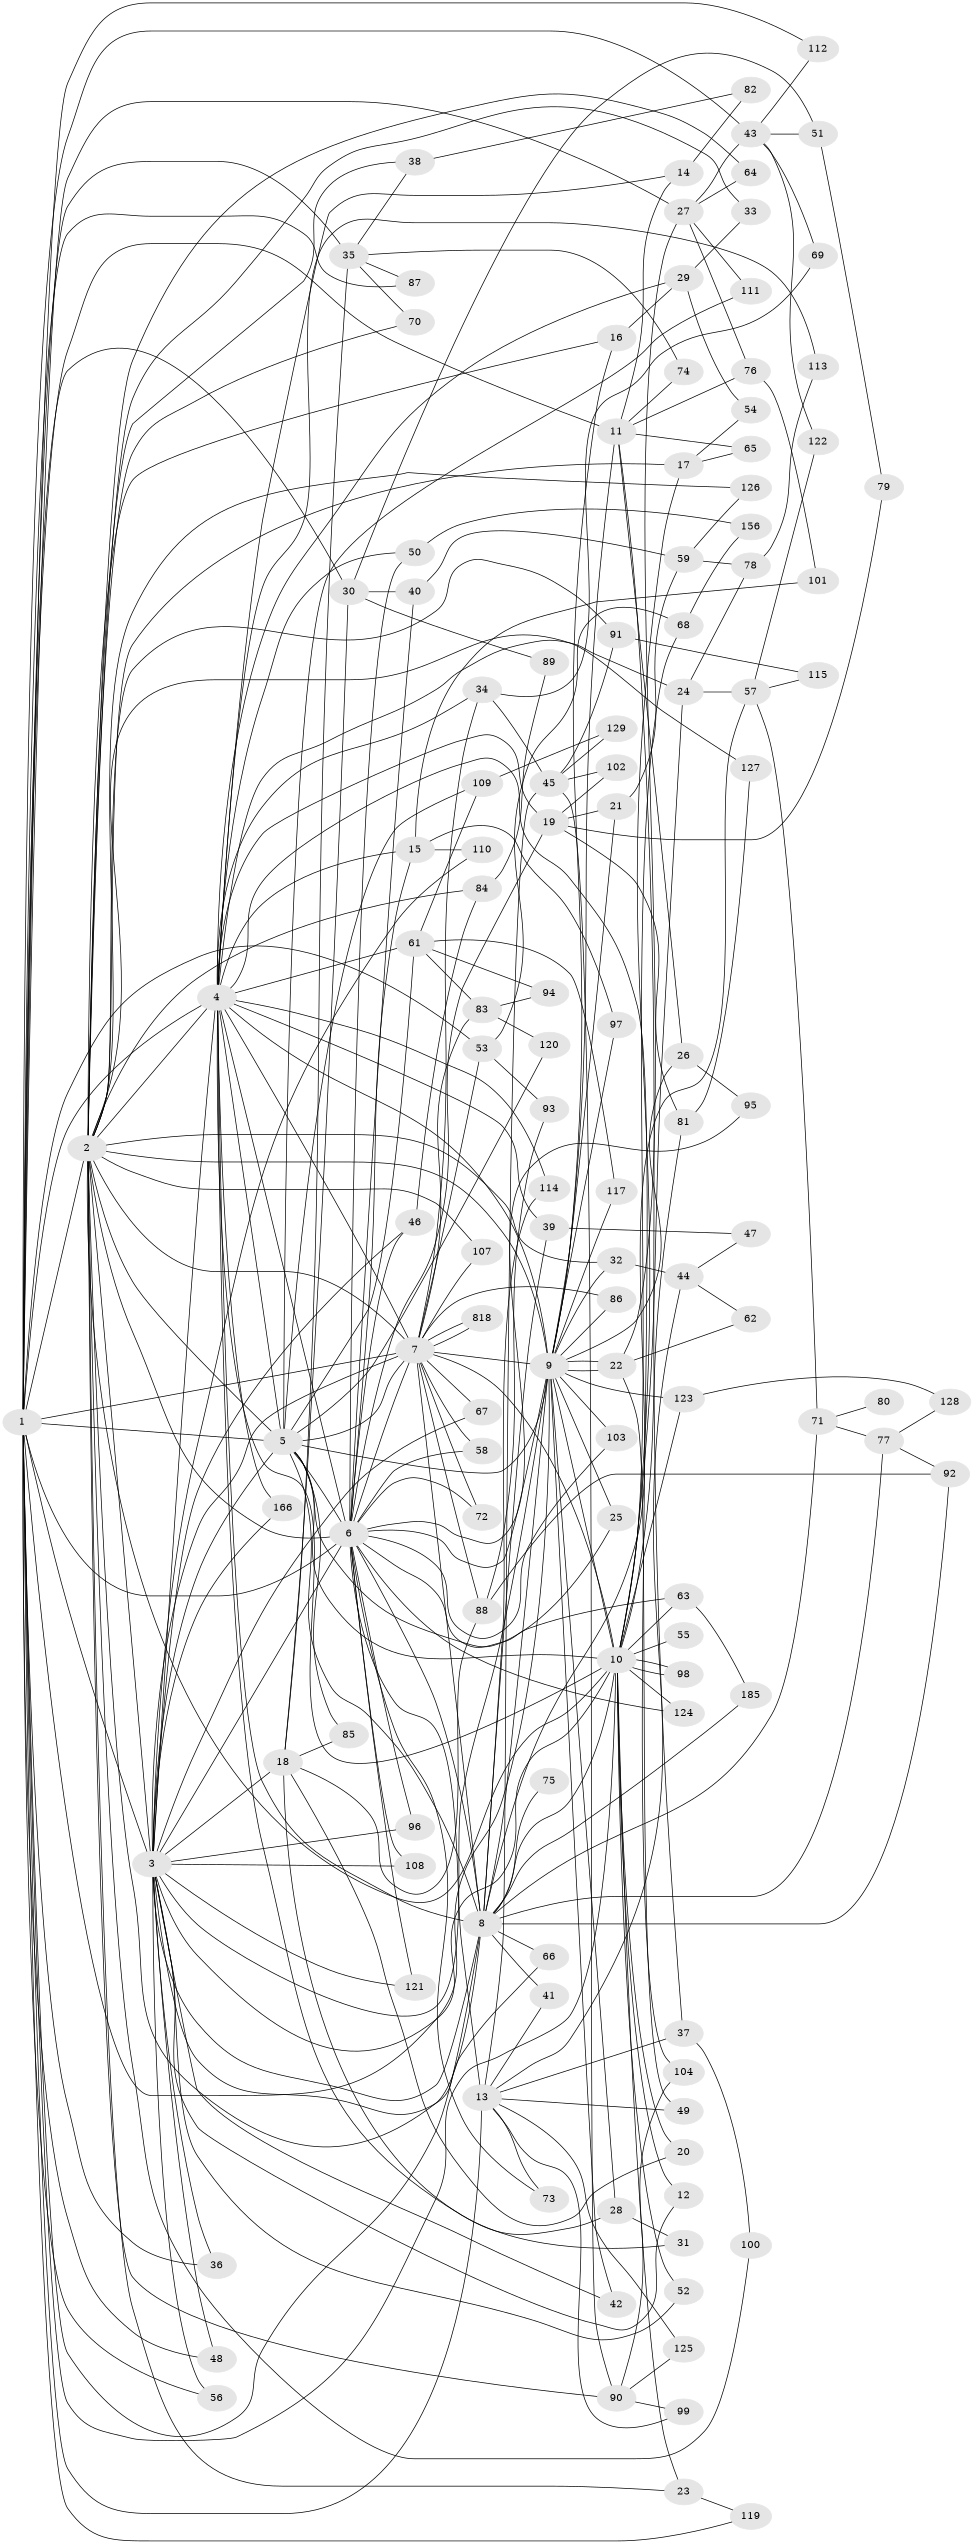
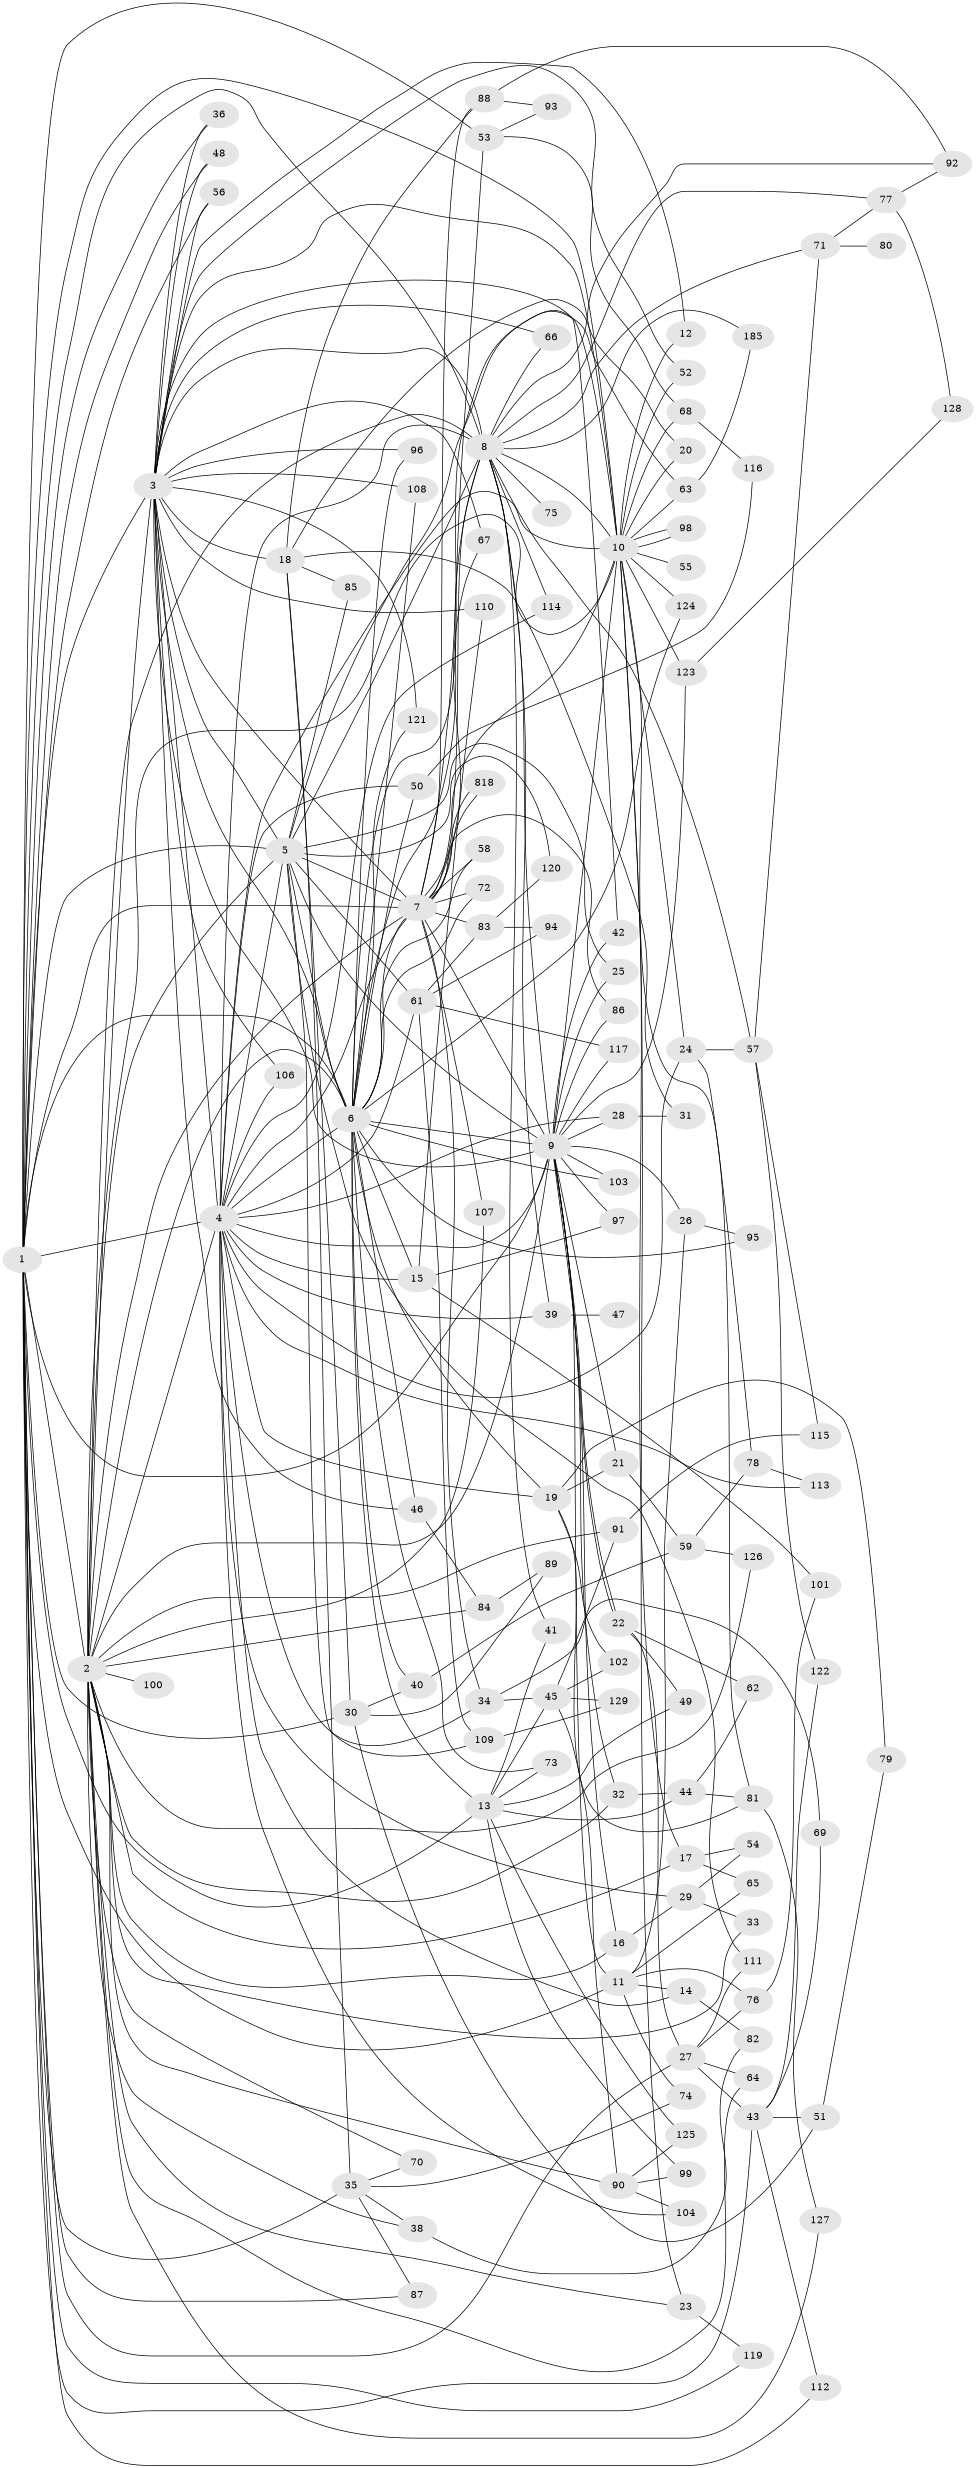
node "156": label "156" -> "116"
edge "47" -- "44": now "81" -- "44"
node "166": label "166" -> "106"
node "37": removed
